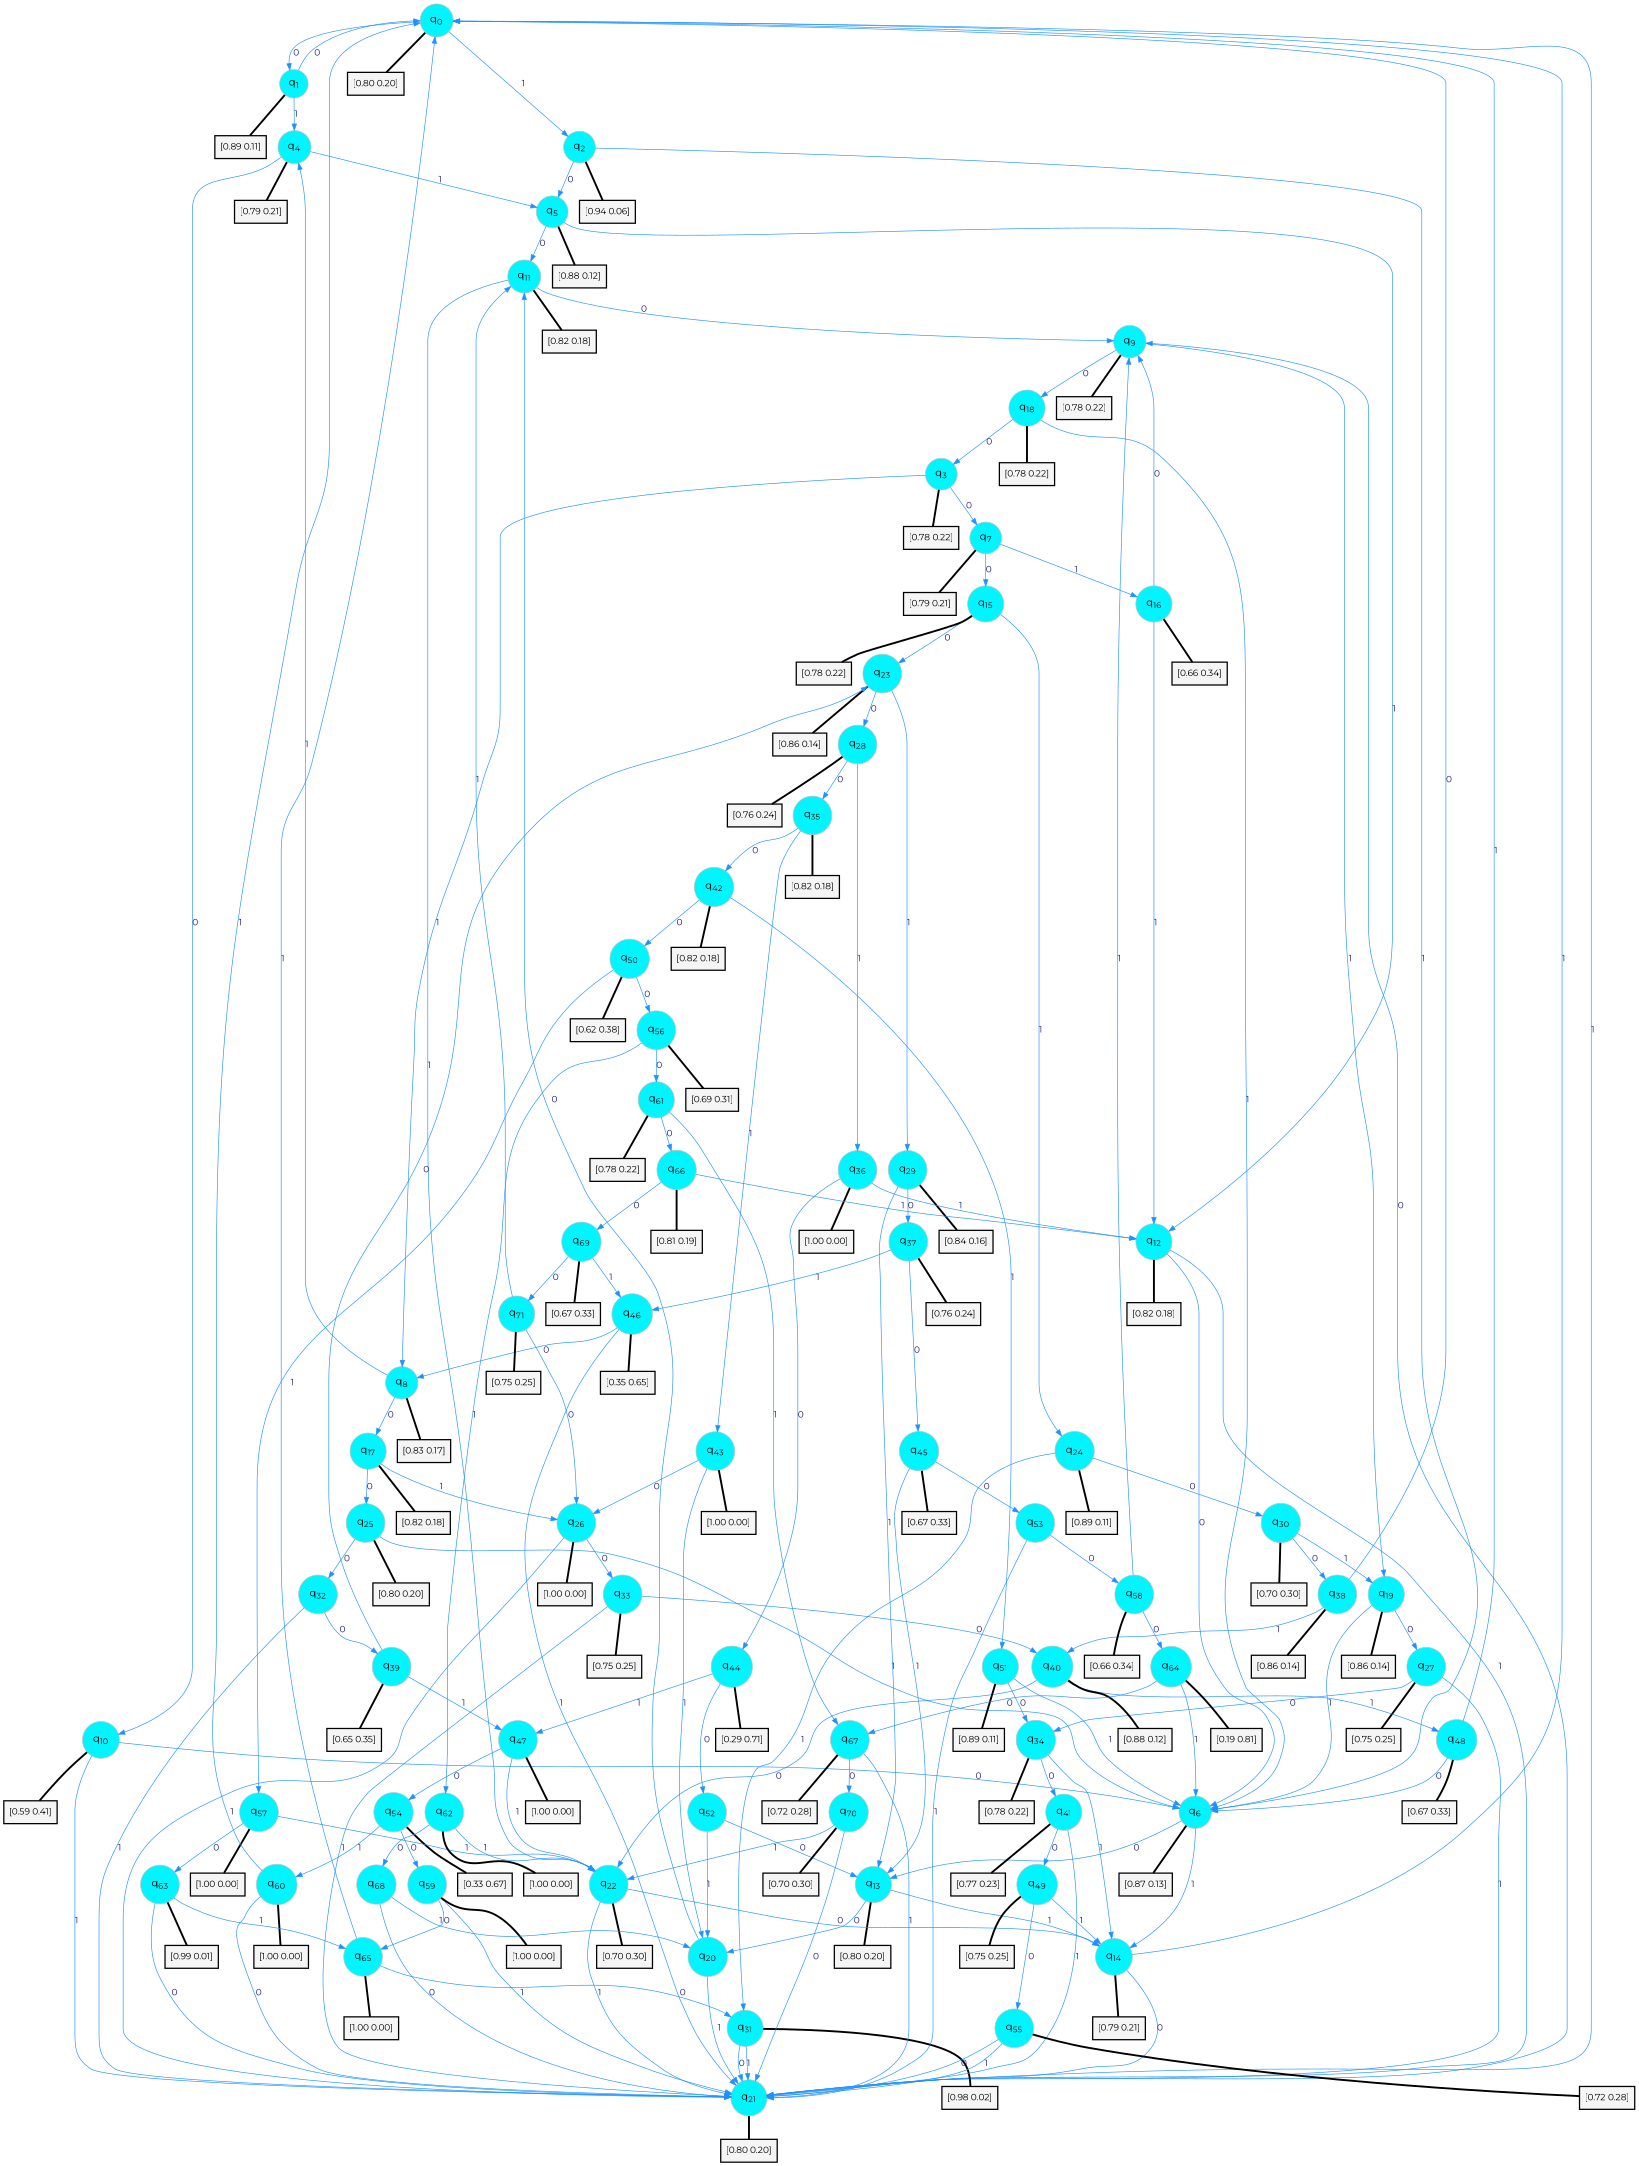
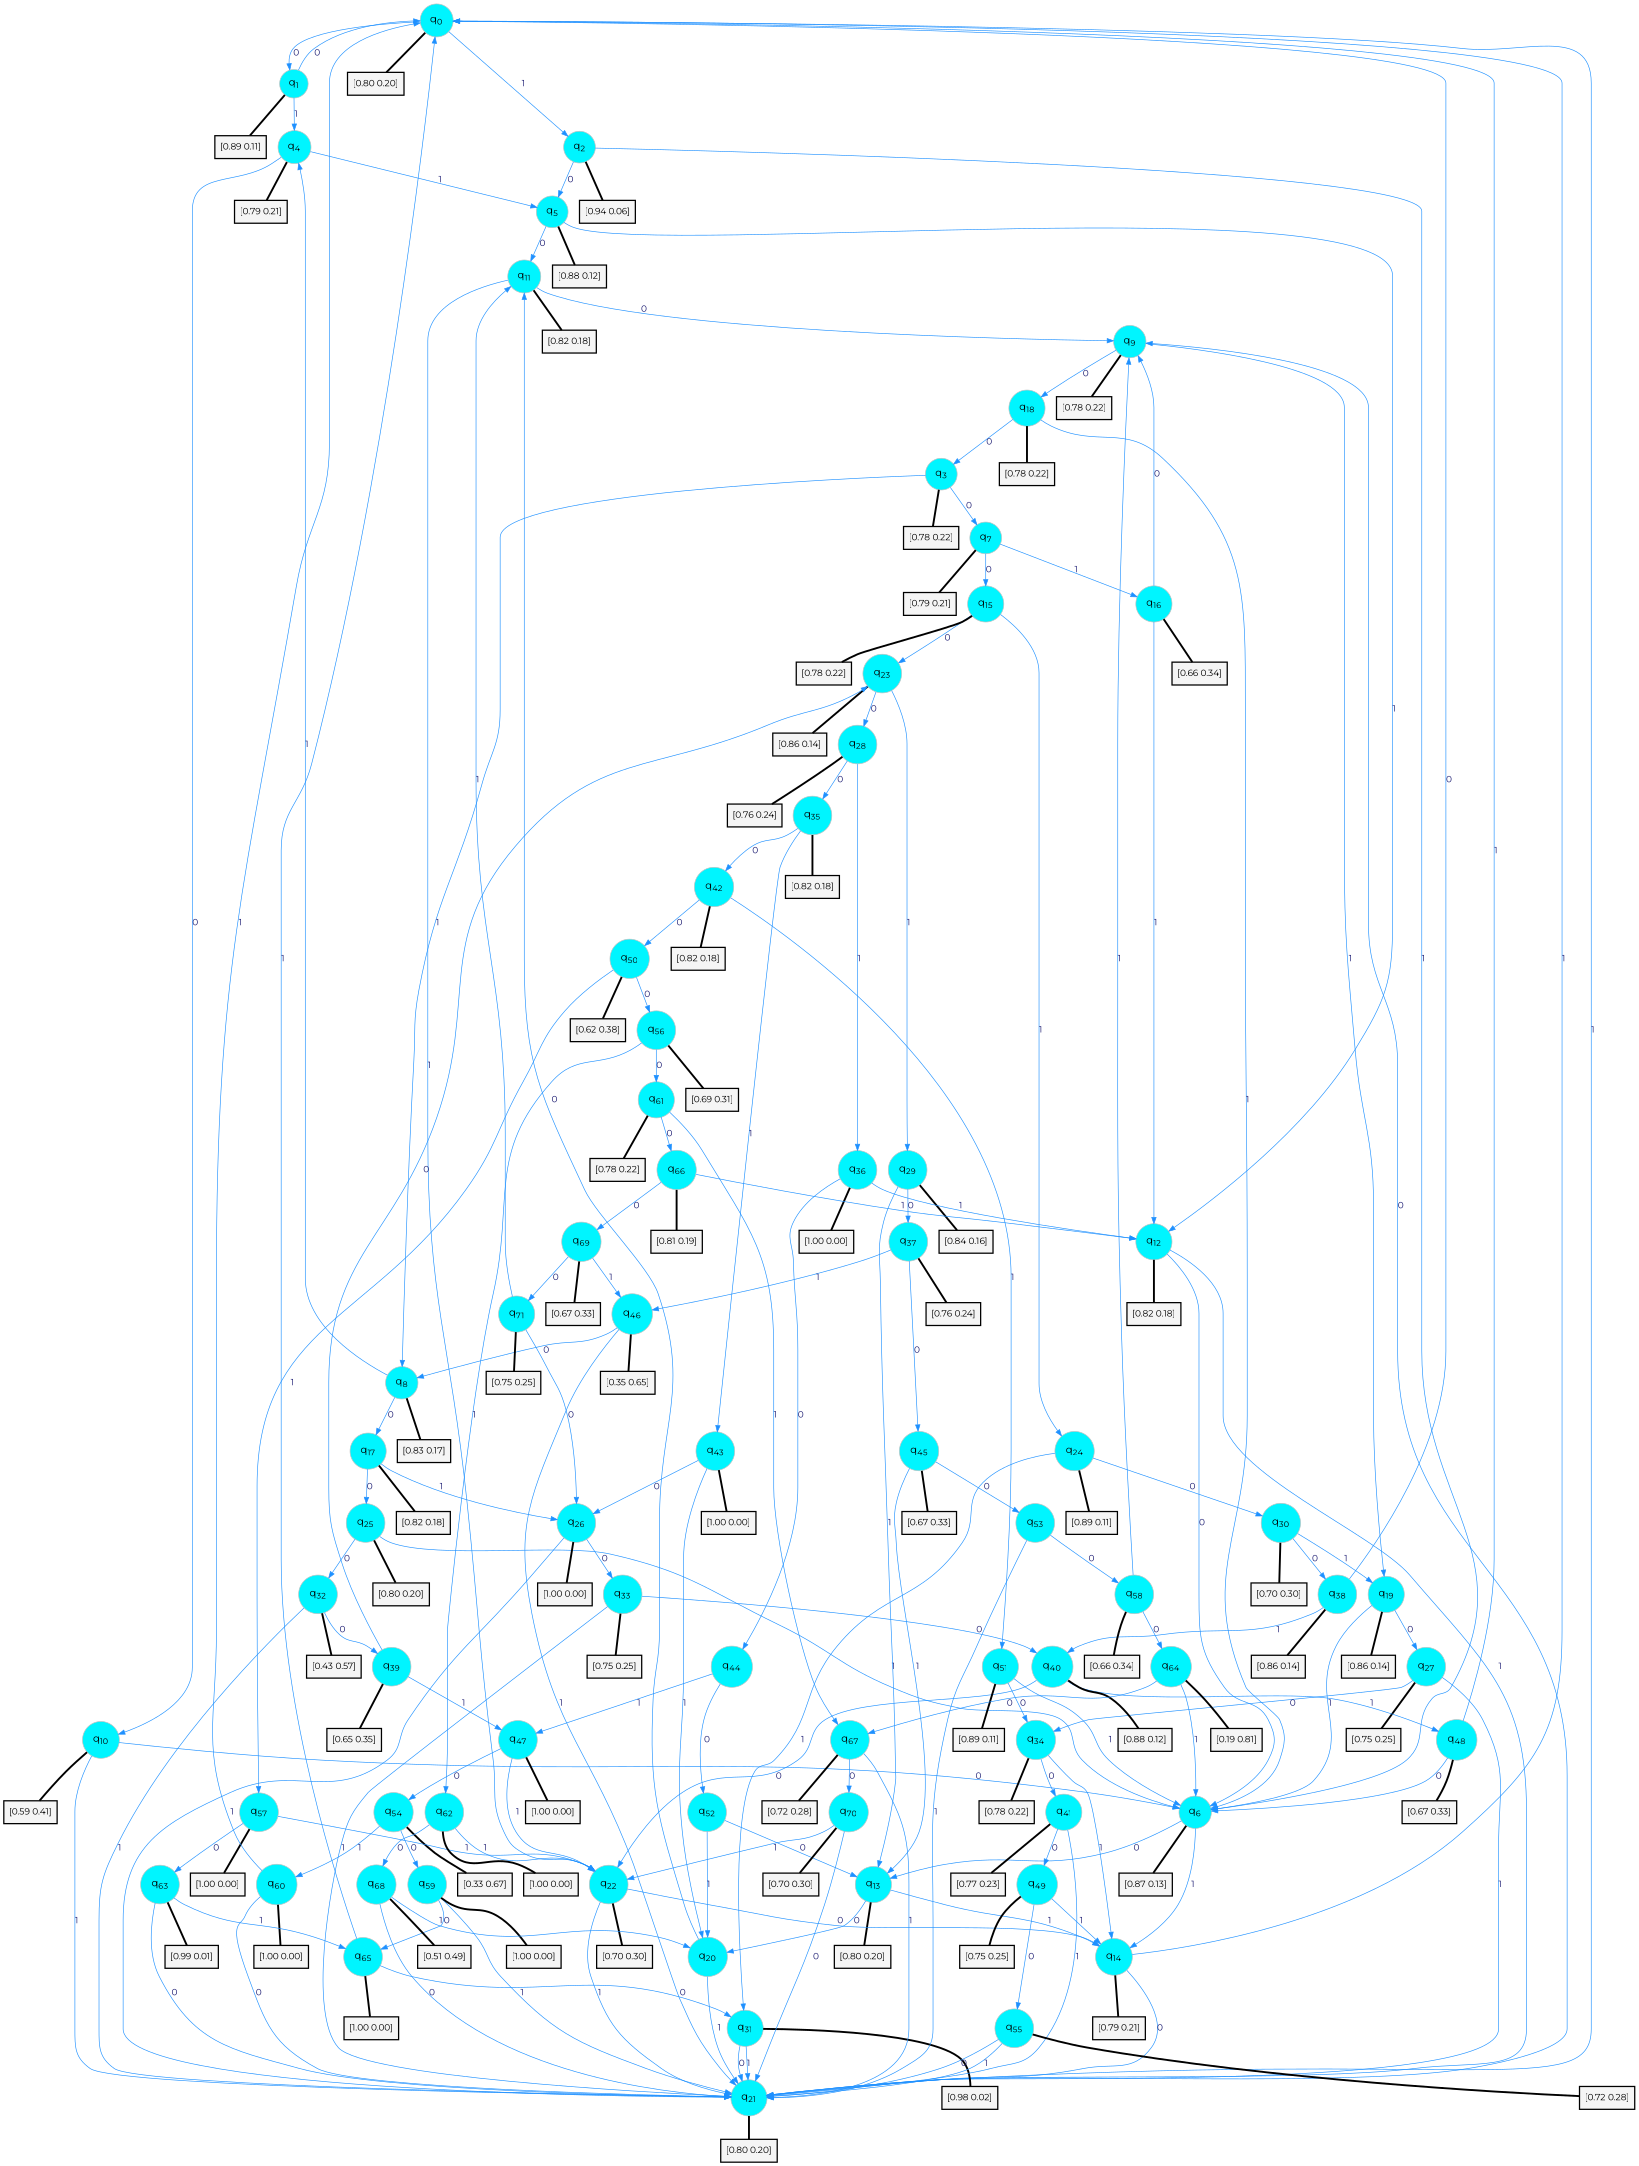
node "[0.43 0.57]": added
node "[0.29 0.71]": removed
node "[0.51 0.49]": added
